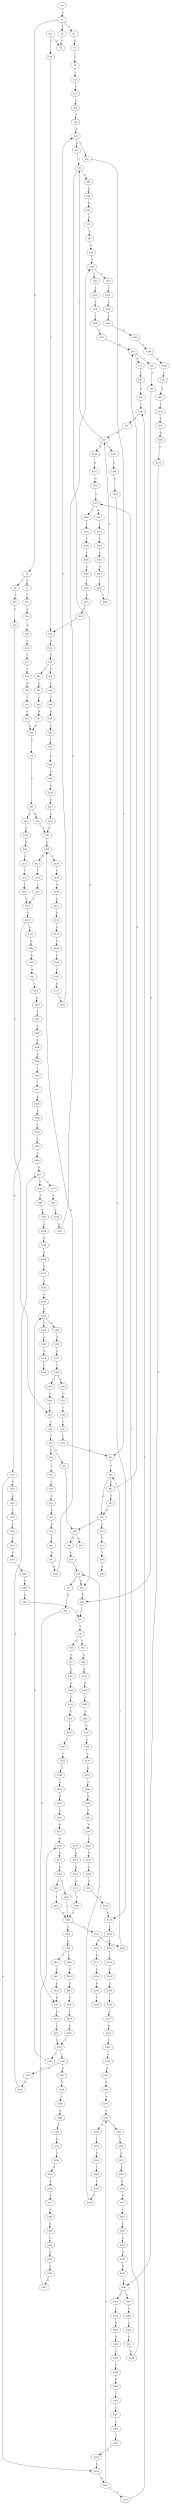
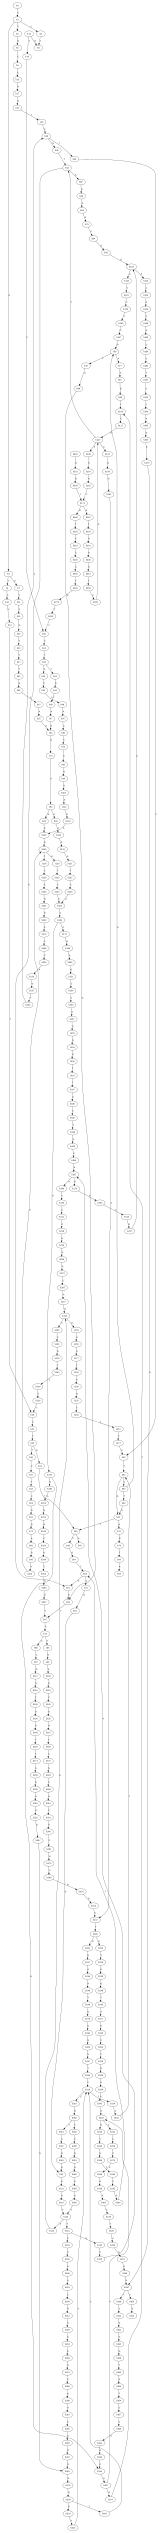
edge "S192" -> "S209": now "S193" -> "S209"
edge "S264" -> "S278": added, label "G"
edge "S312" -> "S322": removed, label "A"
